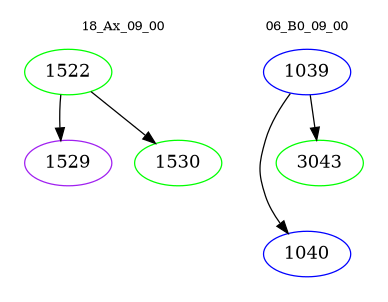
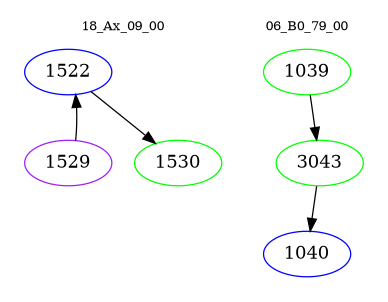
cluster "06_B0_09_00": label "06_B0_09_00" -> "06_B0_79_00"
node "1522": color green -> blue
node "1039": color blue -> green
edge "1522" -> "1529": reversed
edge "1039" -> "1040": now "3043" -> "1040"
